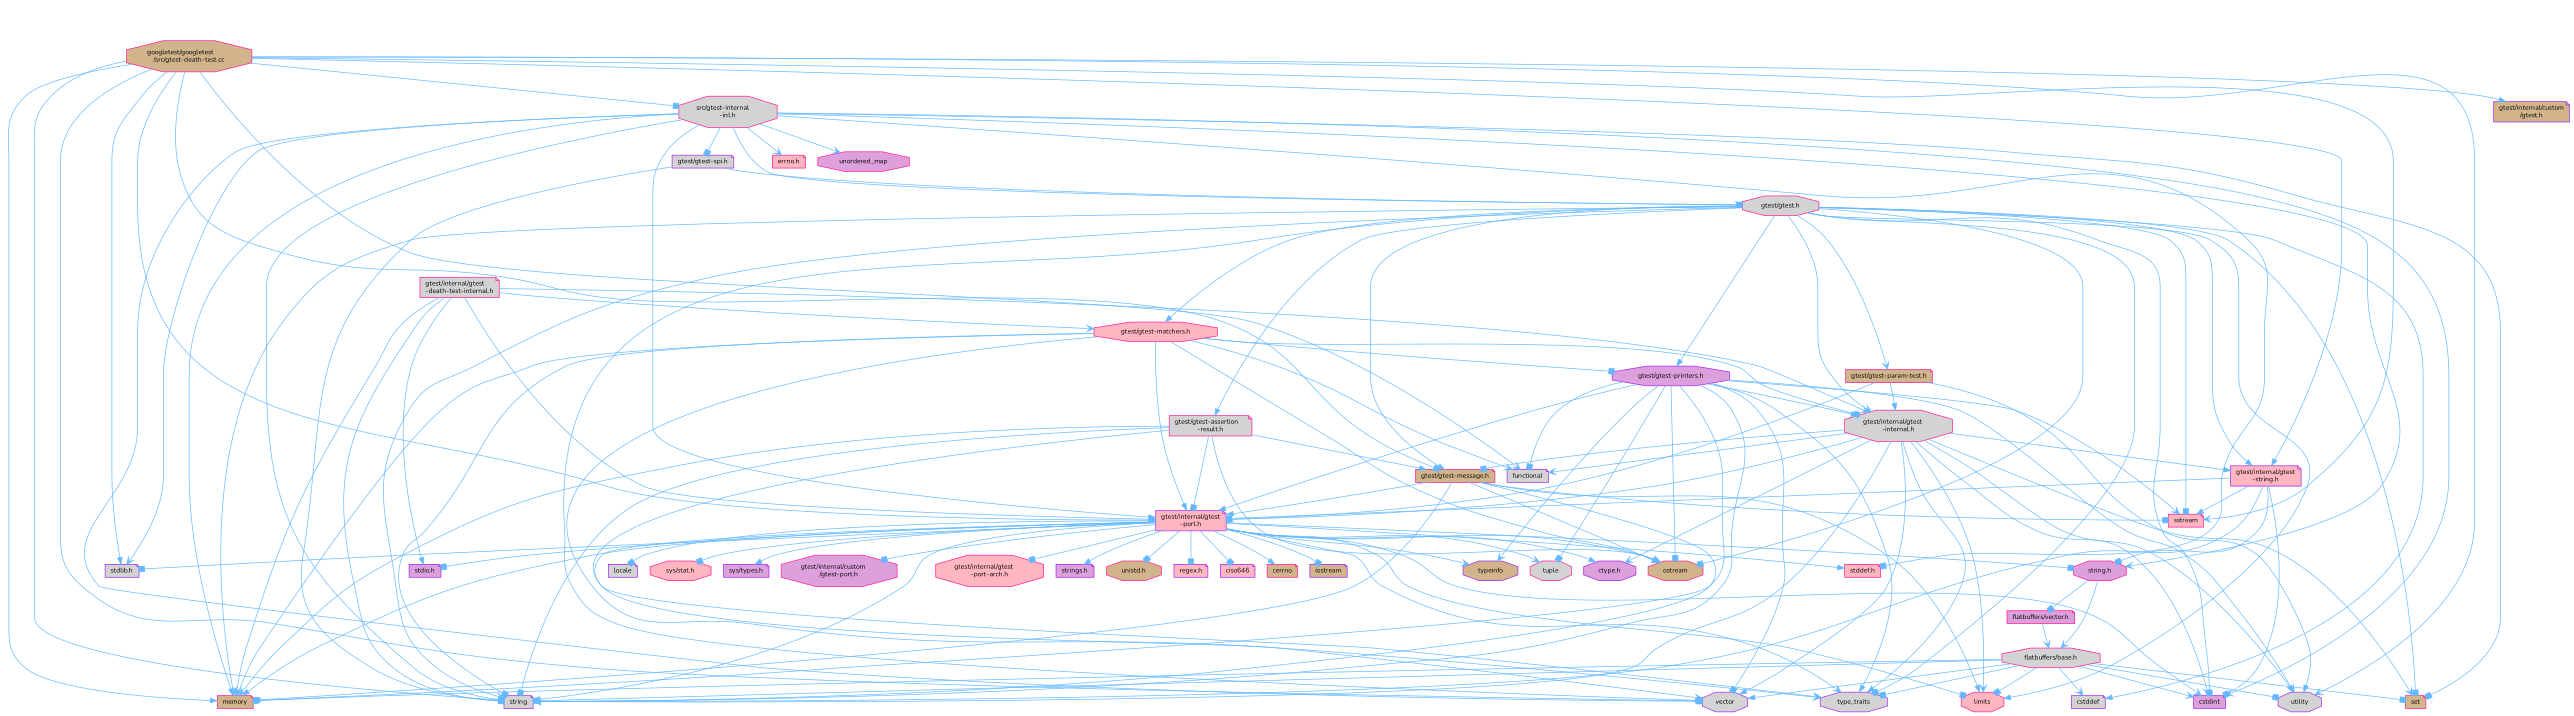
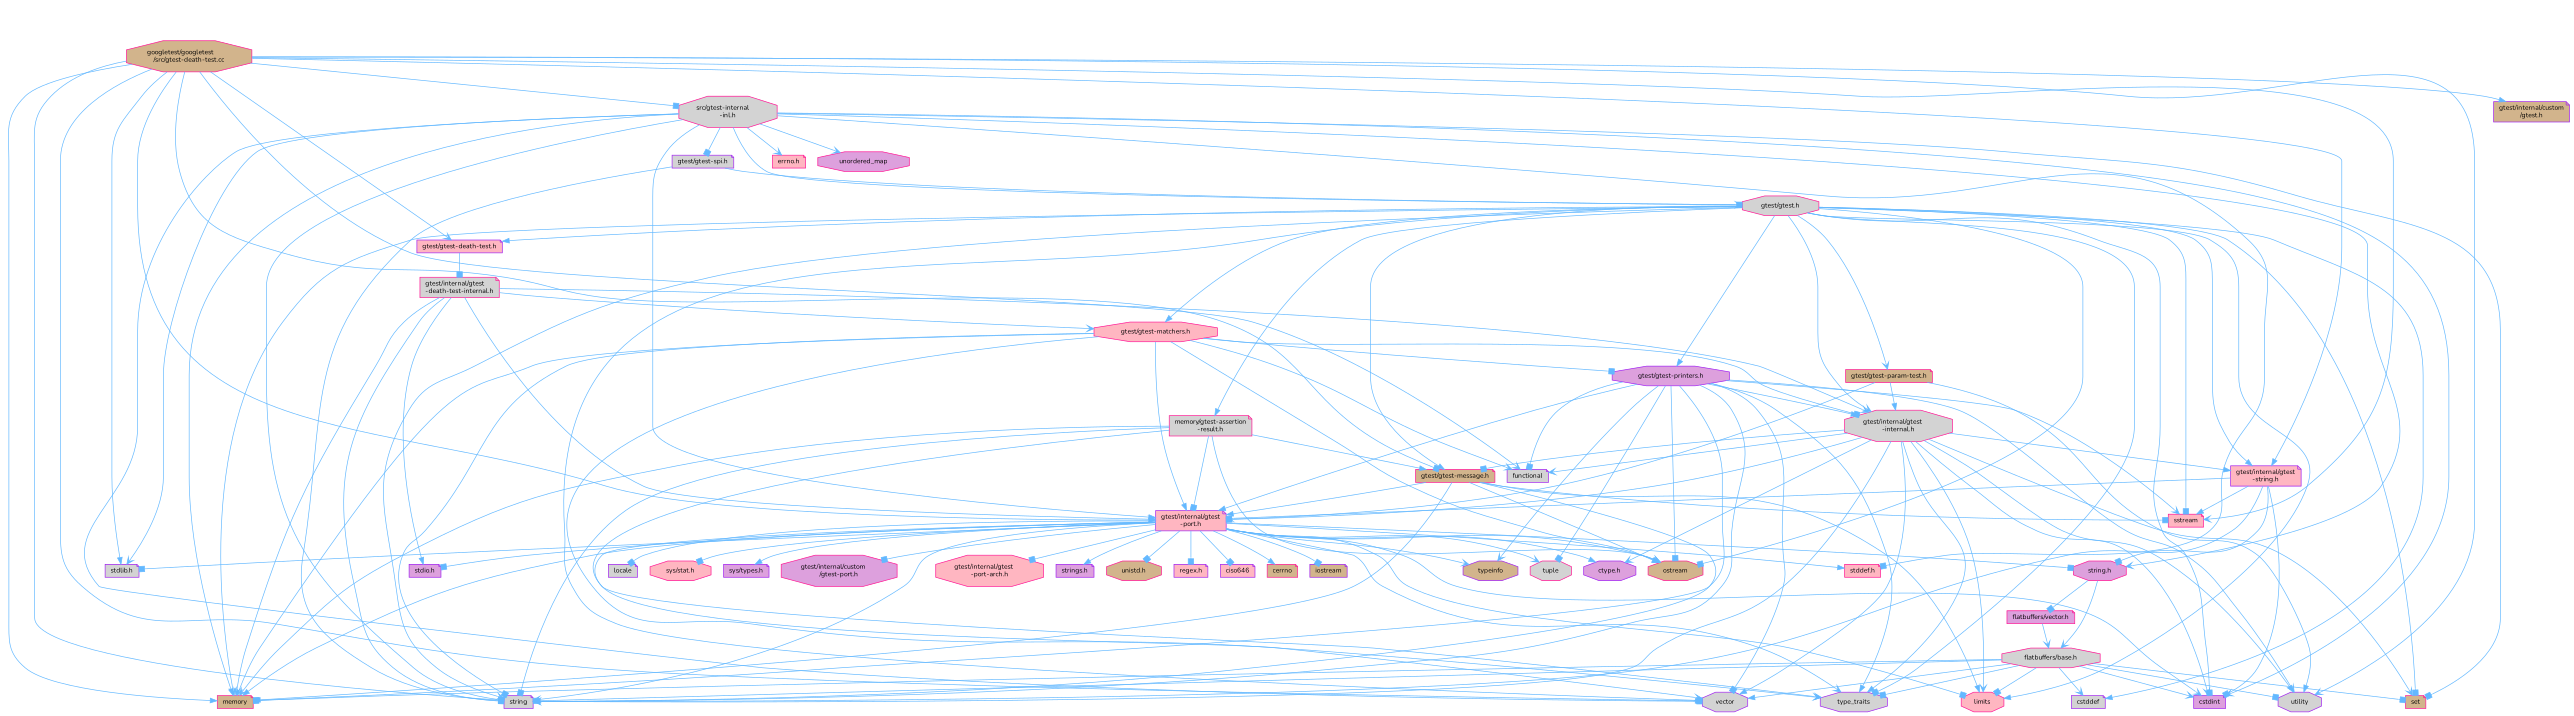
node "gtest/gtest-death-test.h": added
node "gtest/gtest-assertion -result.h": label "gtest/gtest-assertion -result.h" -> "memory/gtest-assertion -result.h"
